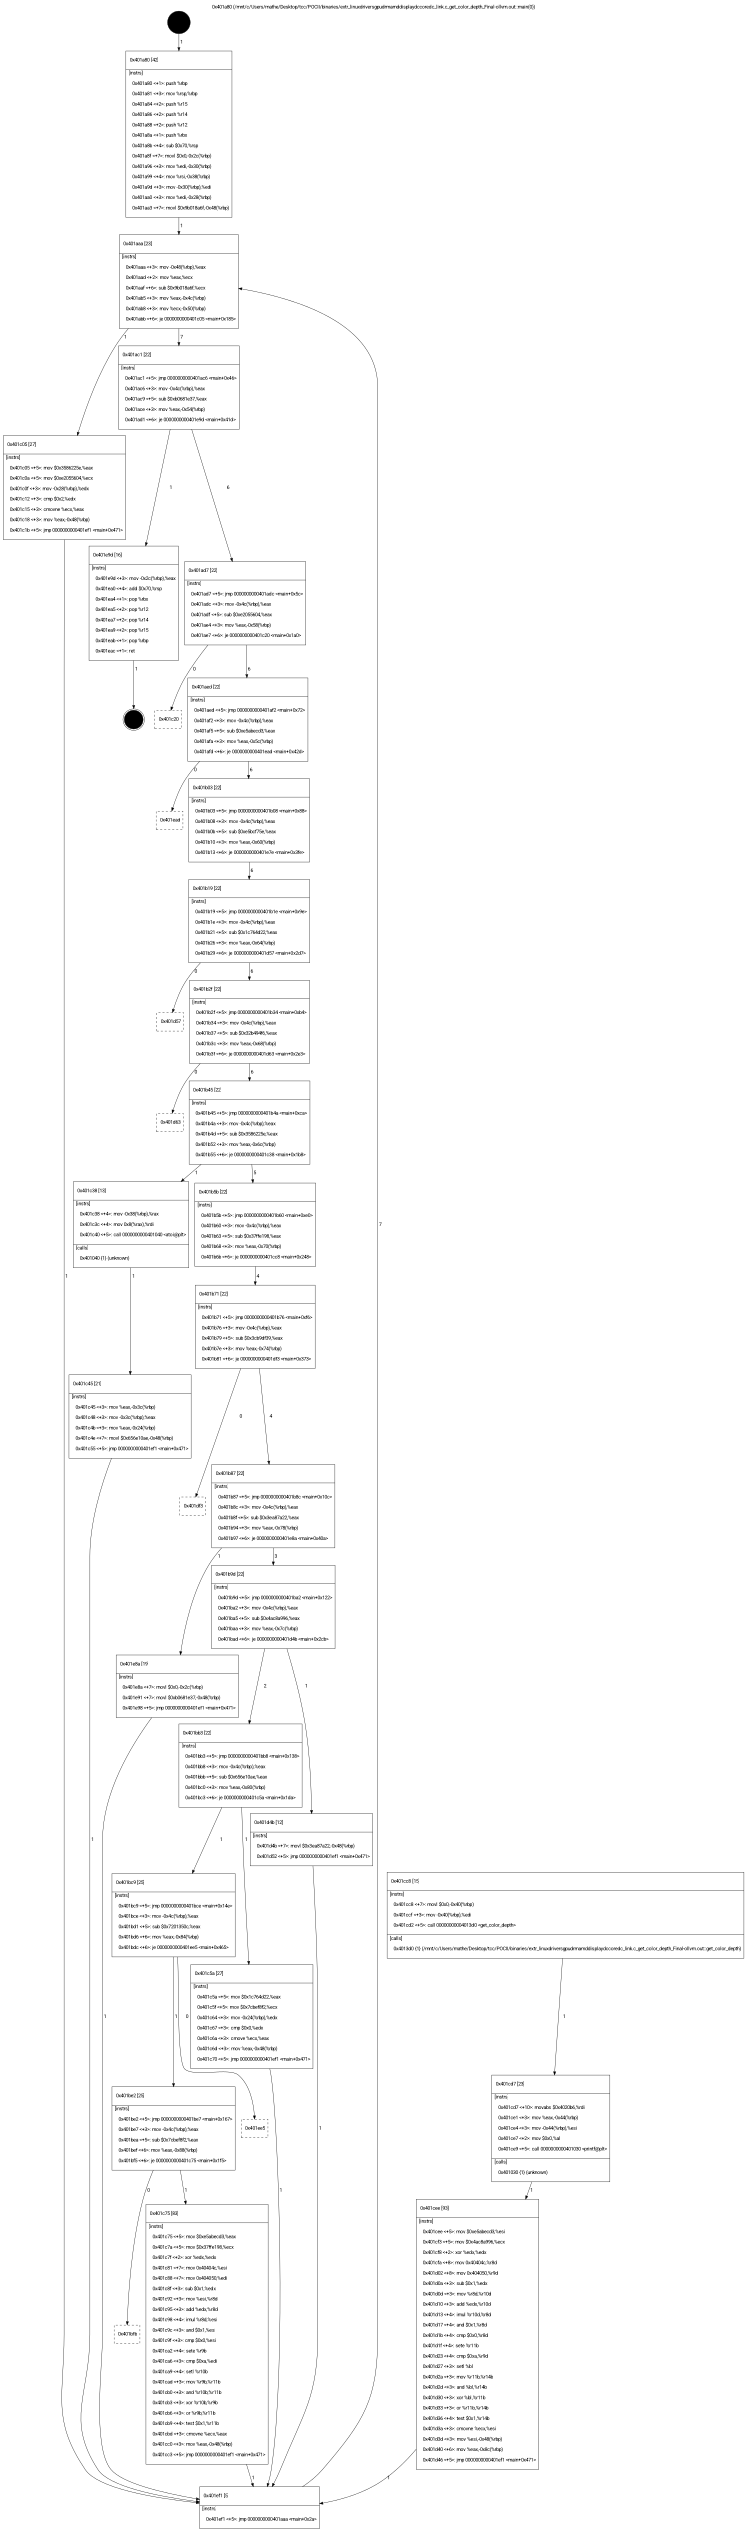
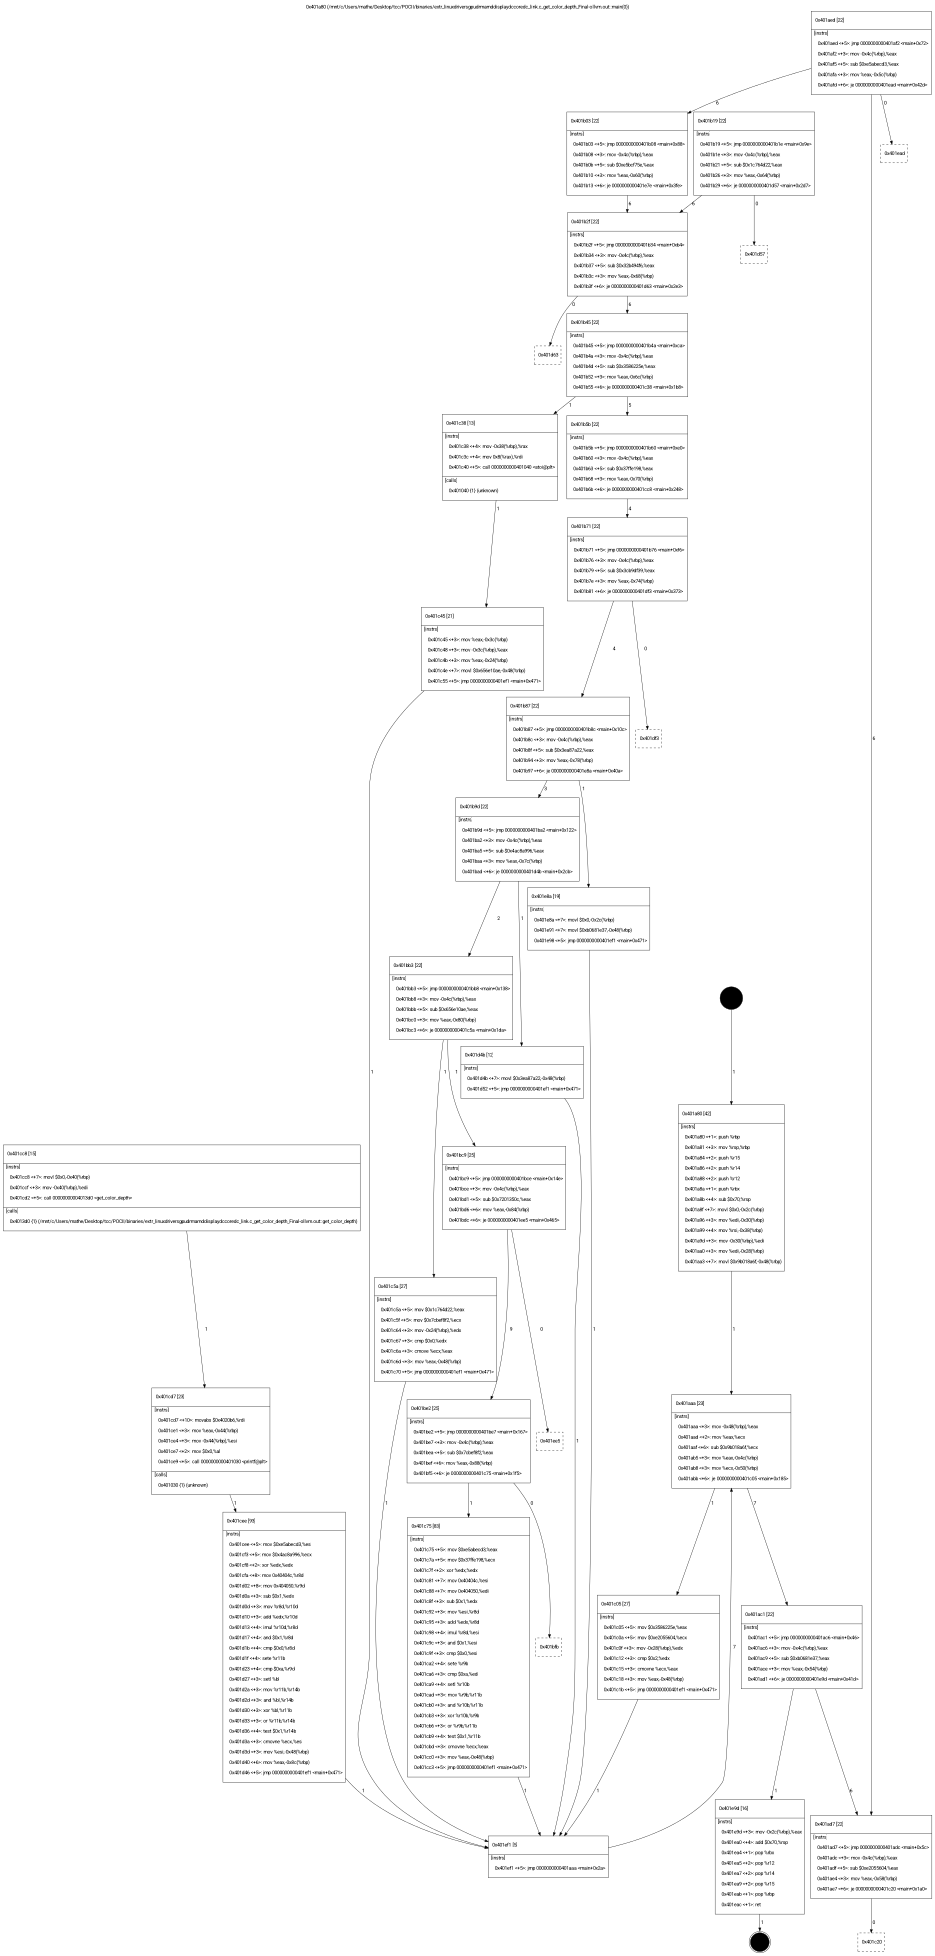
edge "0x401ad7 [22]" -> "0x401aed [22]": reversed
edge "0x401b03 [22]" -> "0x401b19 [22]": now "0x401b03 [22]" -> "0x401b2f [22]"
edge "0x401bc9 [25]" -> "0x401be2 [25]": label " 1" -> " 9"
